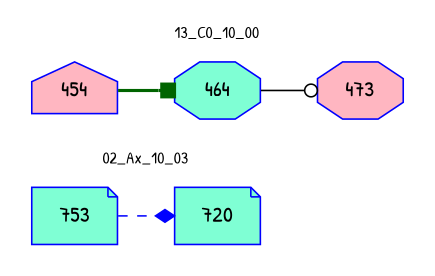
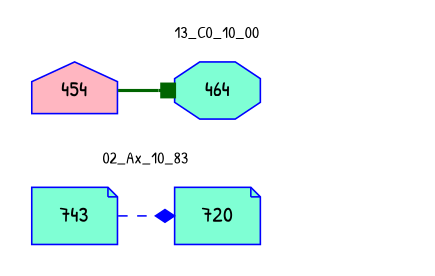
node "473": removed
cluster "02_Ax_10_03": label "02_Ax_10_03" -> "02_Ax_10_83"
node "753": label "753" -> "743"
